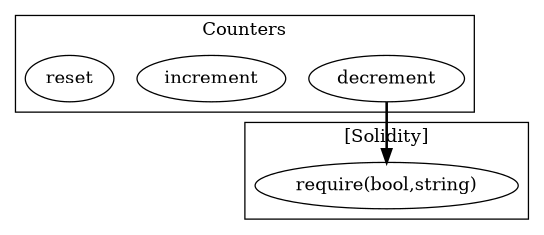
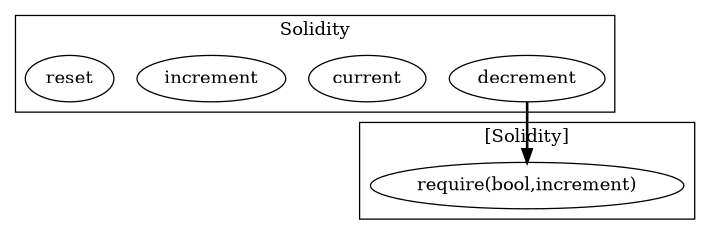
cluster "Counters": label "Counters" -> "Solidity"
node "current": added
node "require(bool,string)": label "require(bool,string)" -> "require(bool,increment)"
